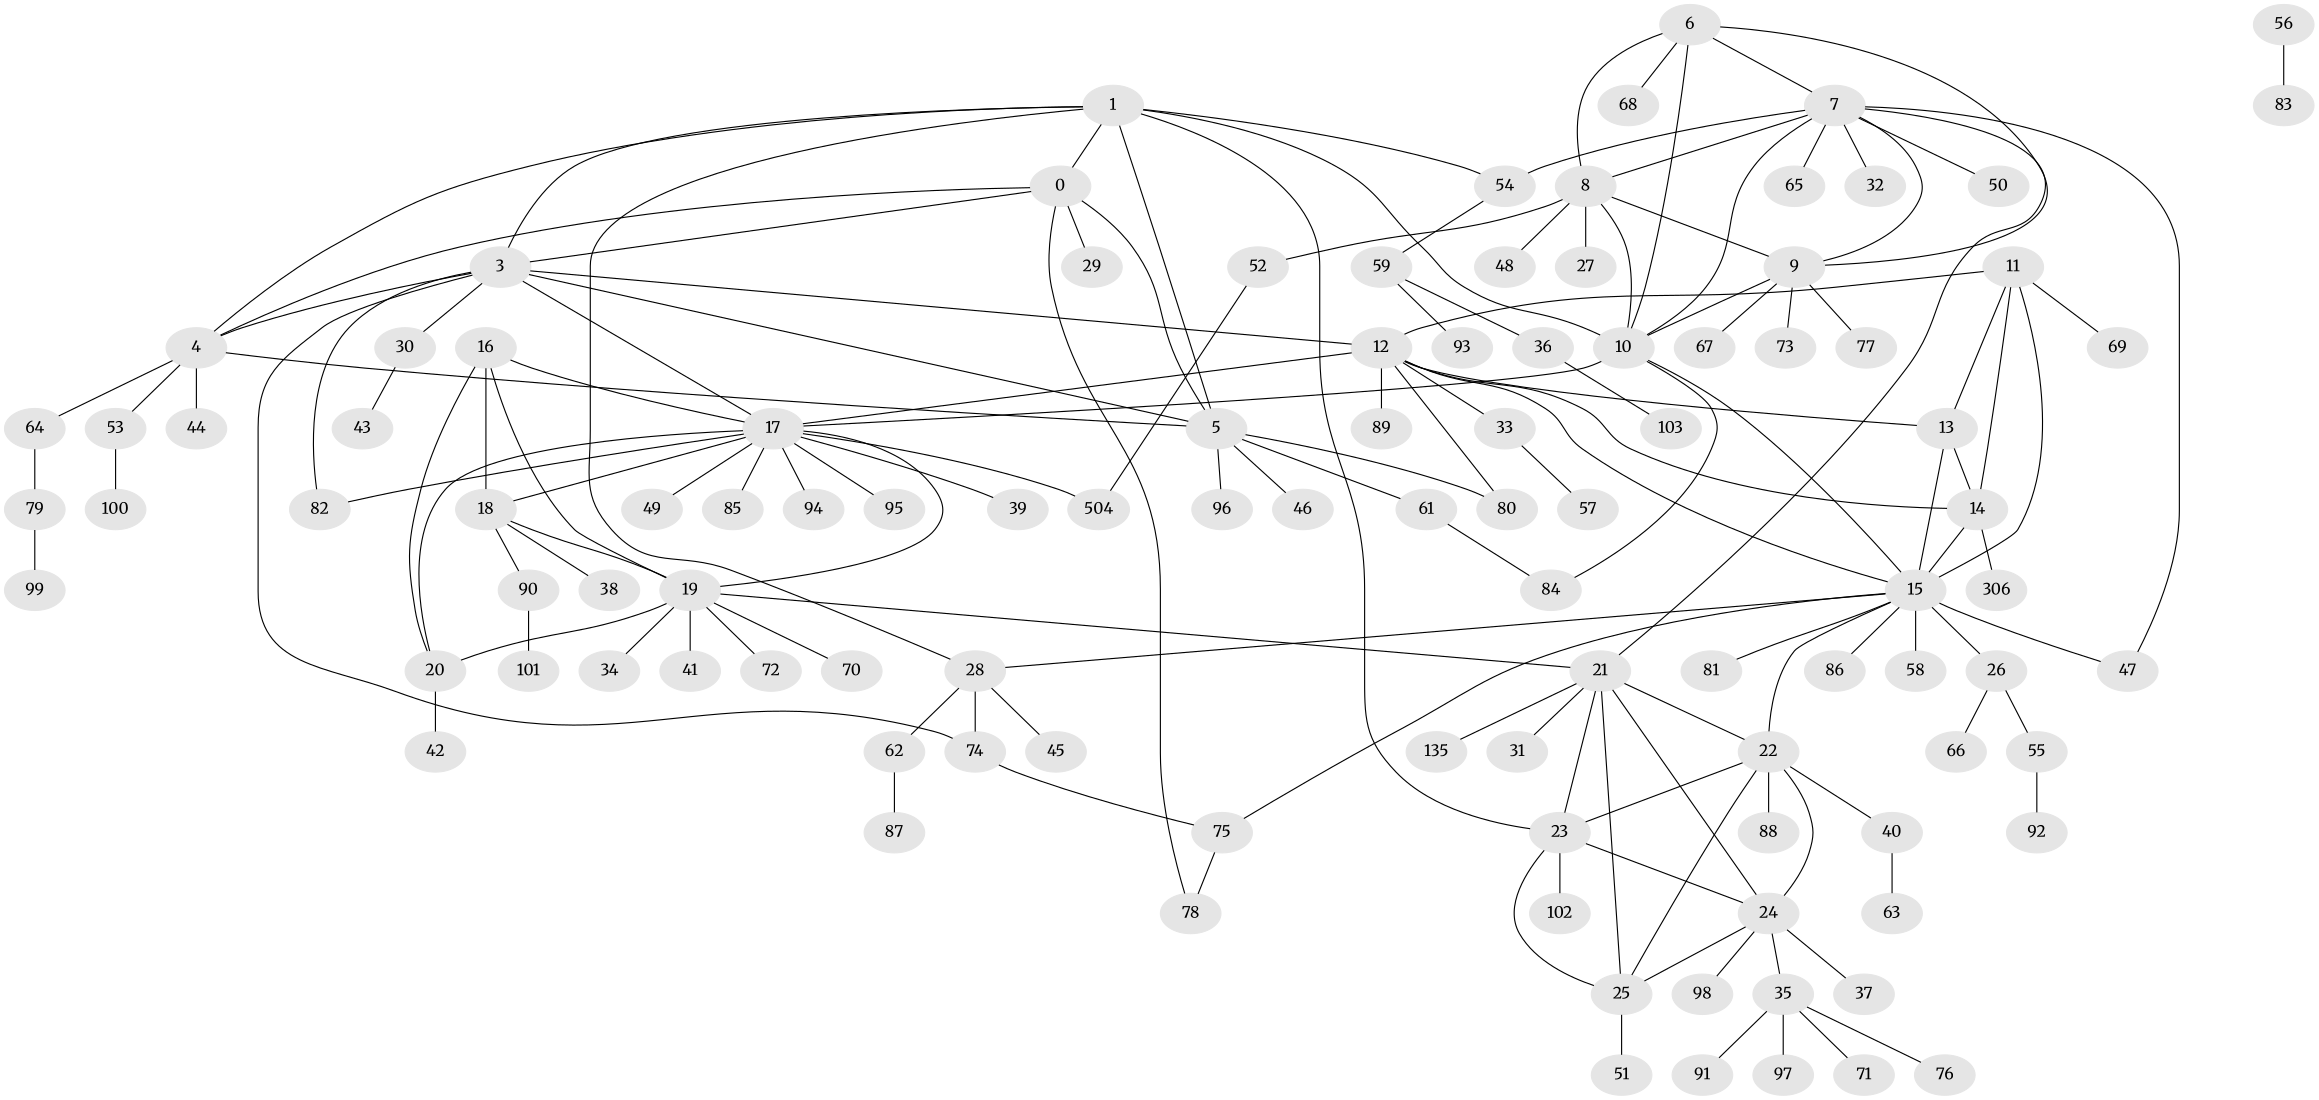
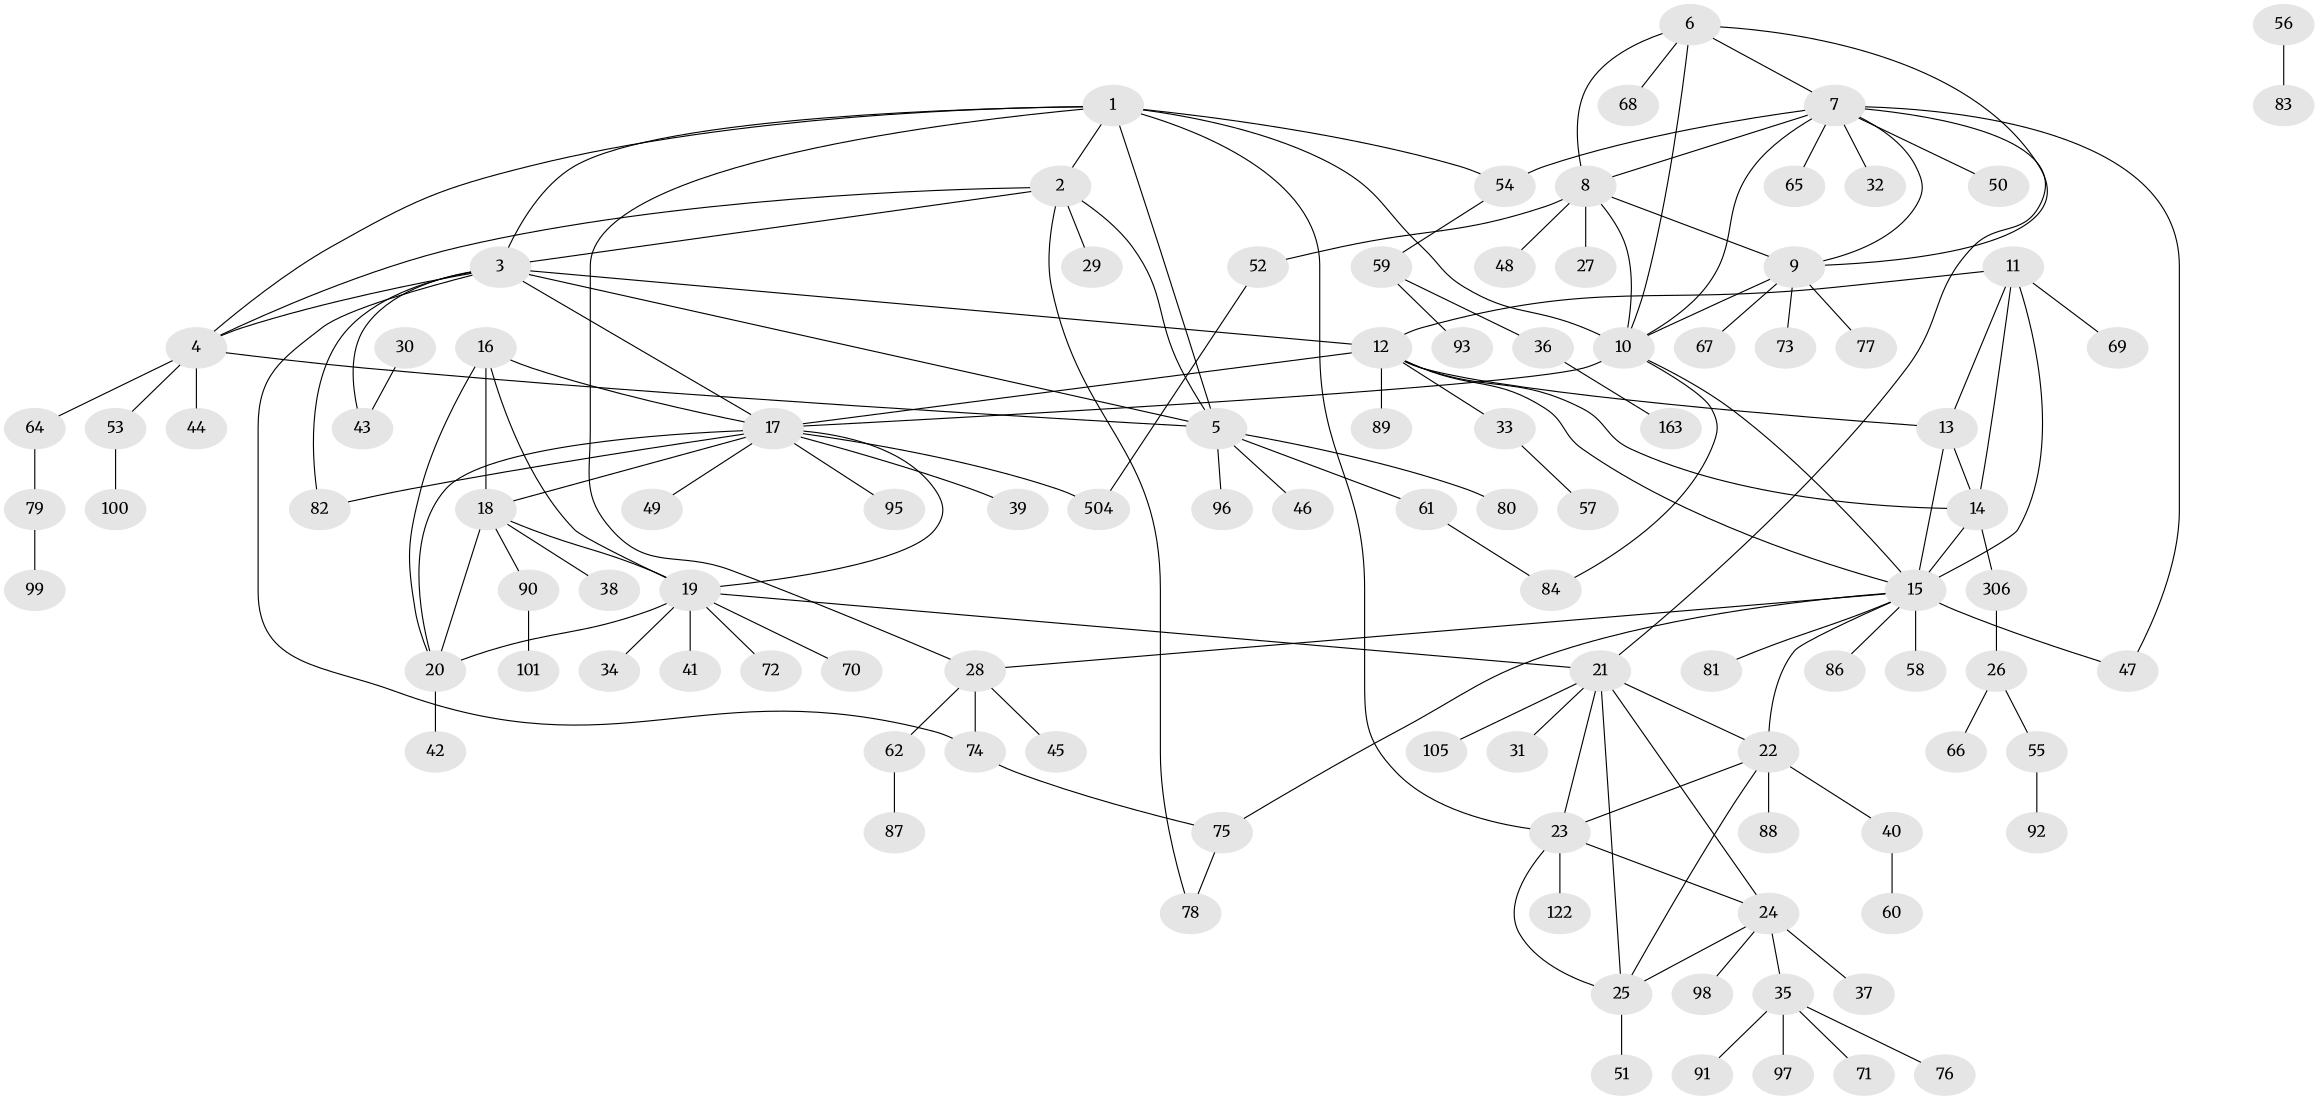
node "0": label "0" -> "2"
edge "3" -- "30": now "3" -- "43"
edge "12" -- "80": removed
node "103": label "103" -> "163"
node "85": removed
node "94": removed
edge "18" -- "20": added
edge "15" -- "26": now "306" -- "26"
node "135": label "135" -> "105"
edge "22" -- "24": removed
node "102": label "102" -> "122"
node "63": label "63" -> "60"
